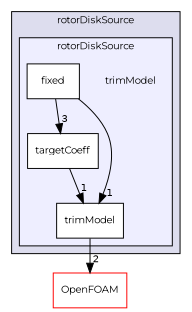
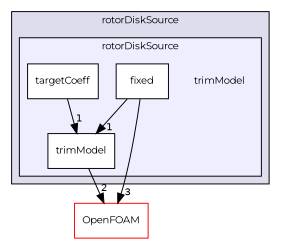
edge "fixed" -> "targetCoeff": now "fixed" -> "OpenFOAM"
